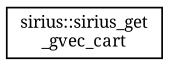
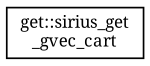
node "sirius::sirius_get _gvec_cart": label "sirius::sirius_get _gvec_cart" -> "get::sirius_get _gvec_cart"
